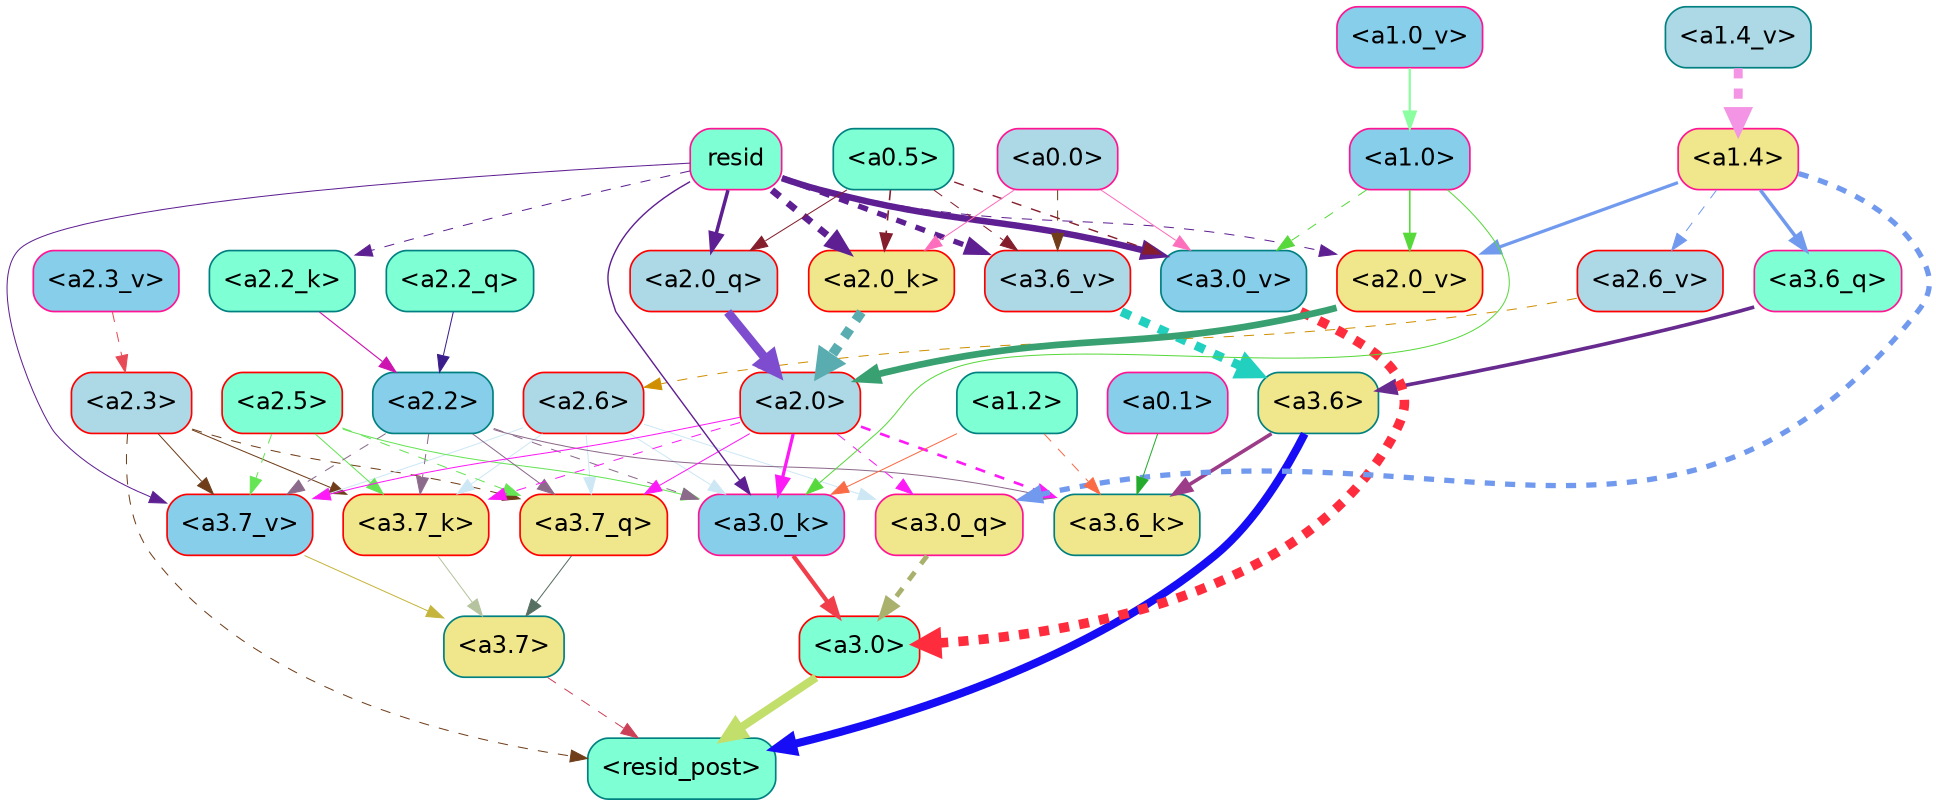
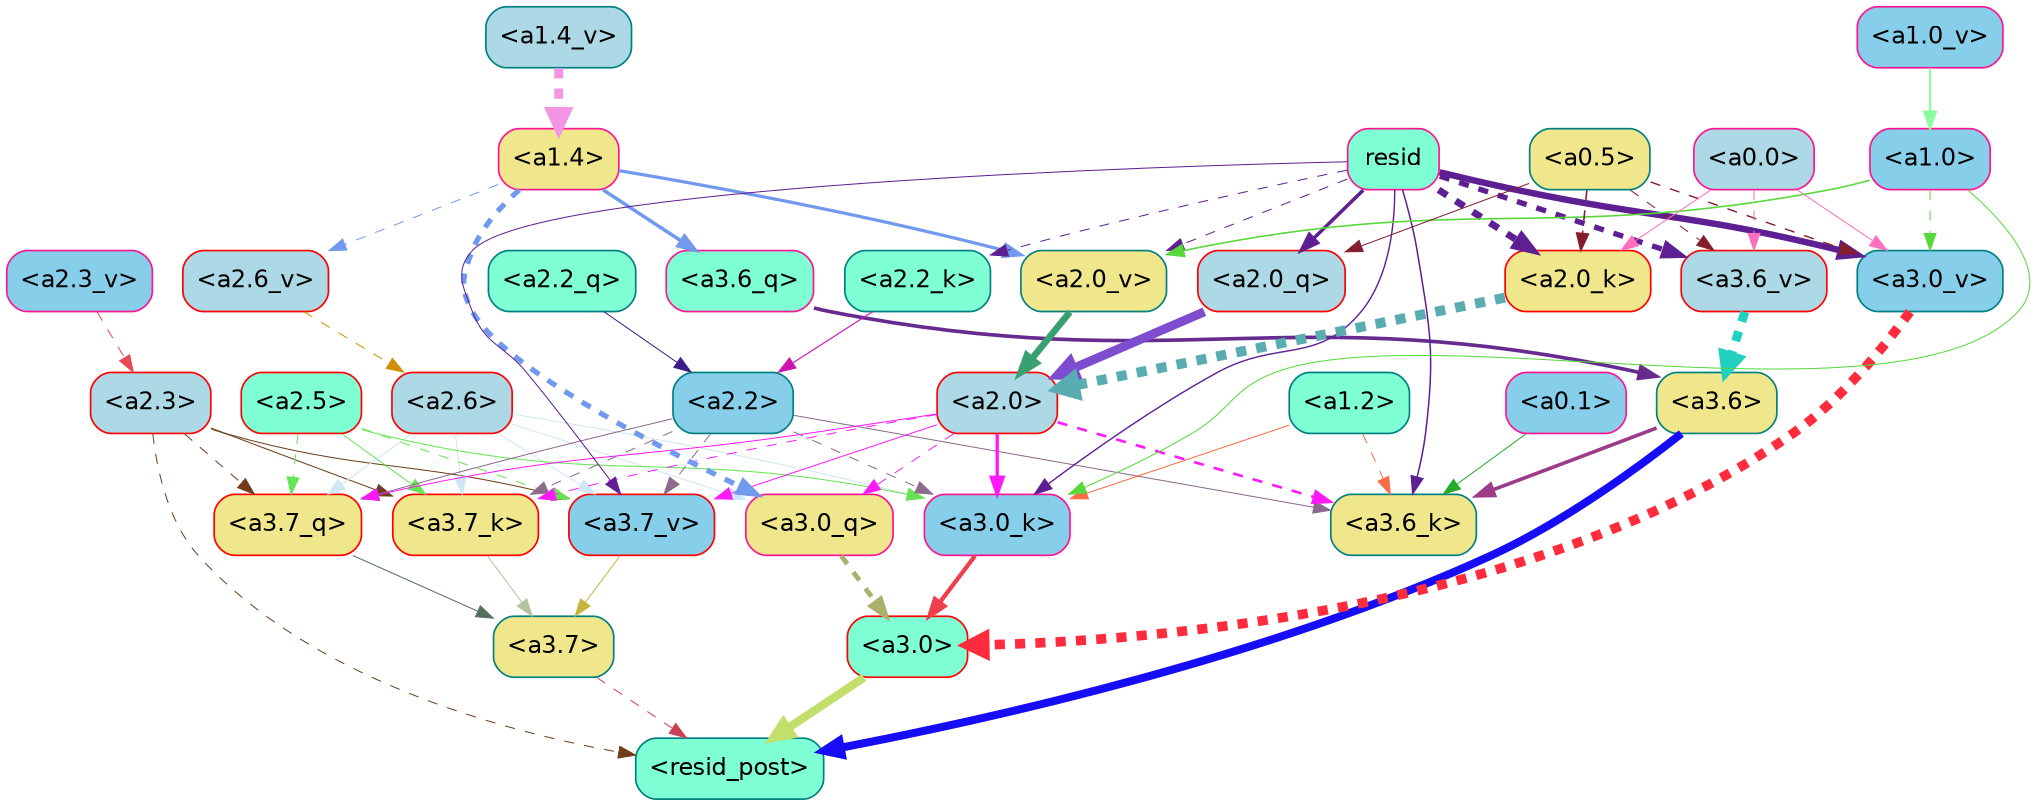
node "<a0.5>": fillcolor aquamarine -> khaki
edge "<a0.0>" -> "<a3.6_v>": color #6f3d19 -> #fd6ebc
node "<a2.0_v>": color red -> teal
edge "resid" -> "<a3.6_k>": added
